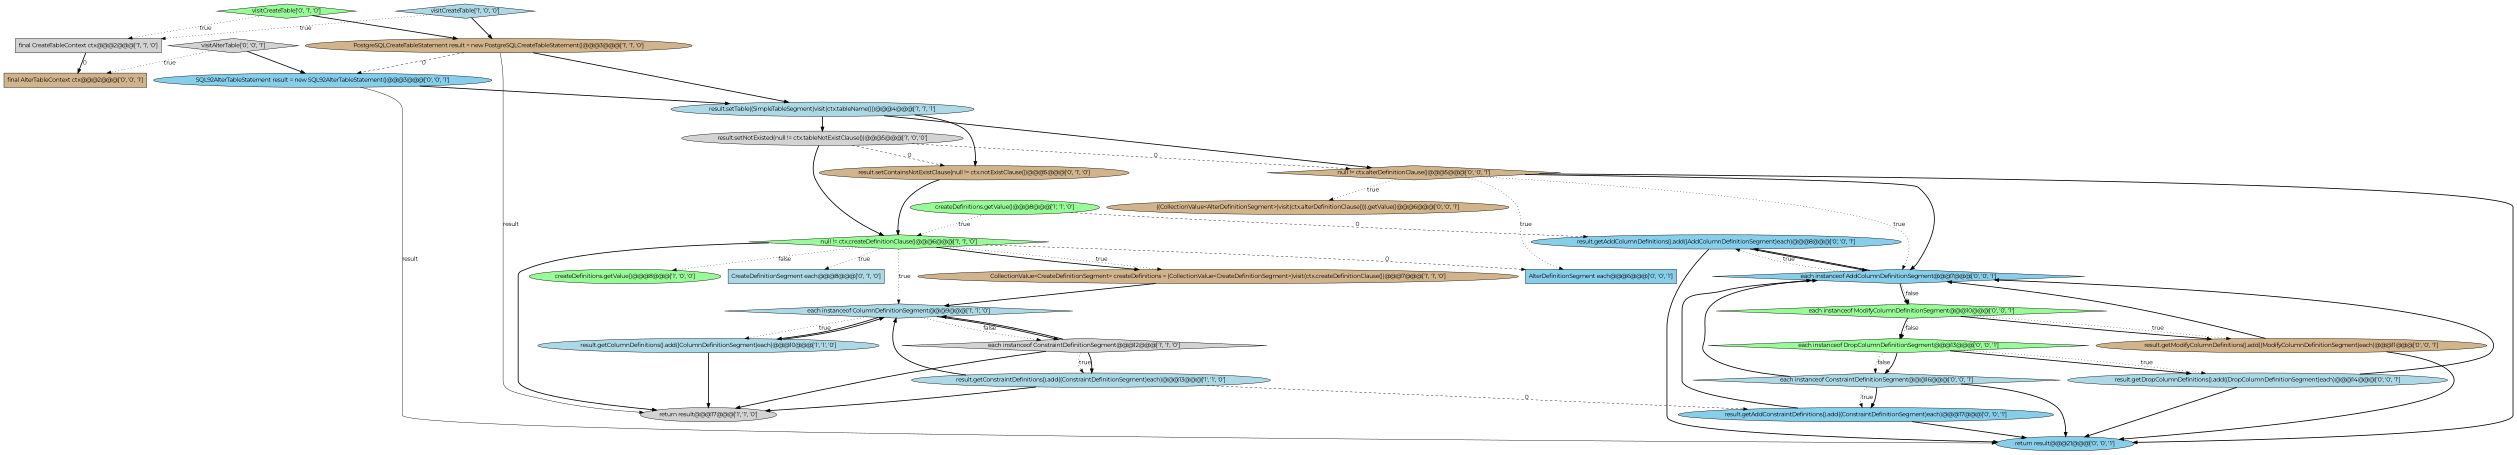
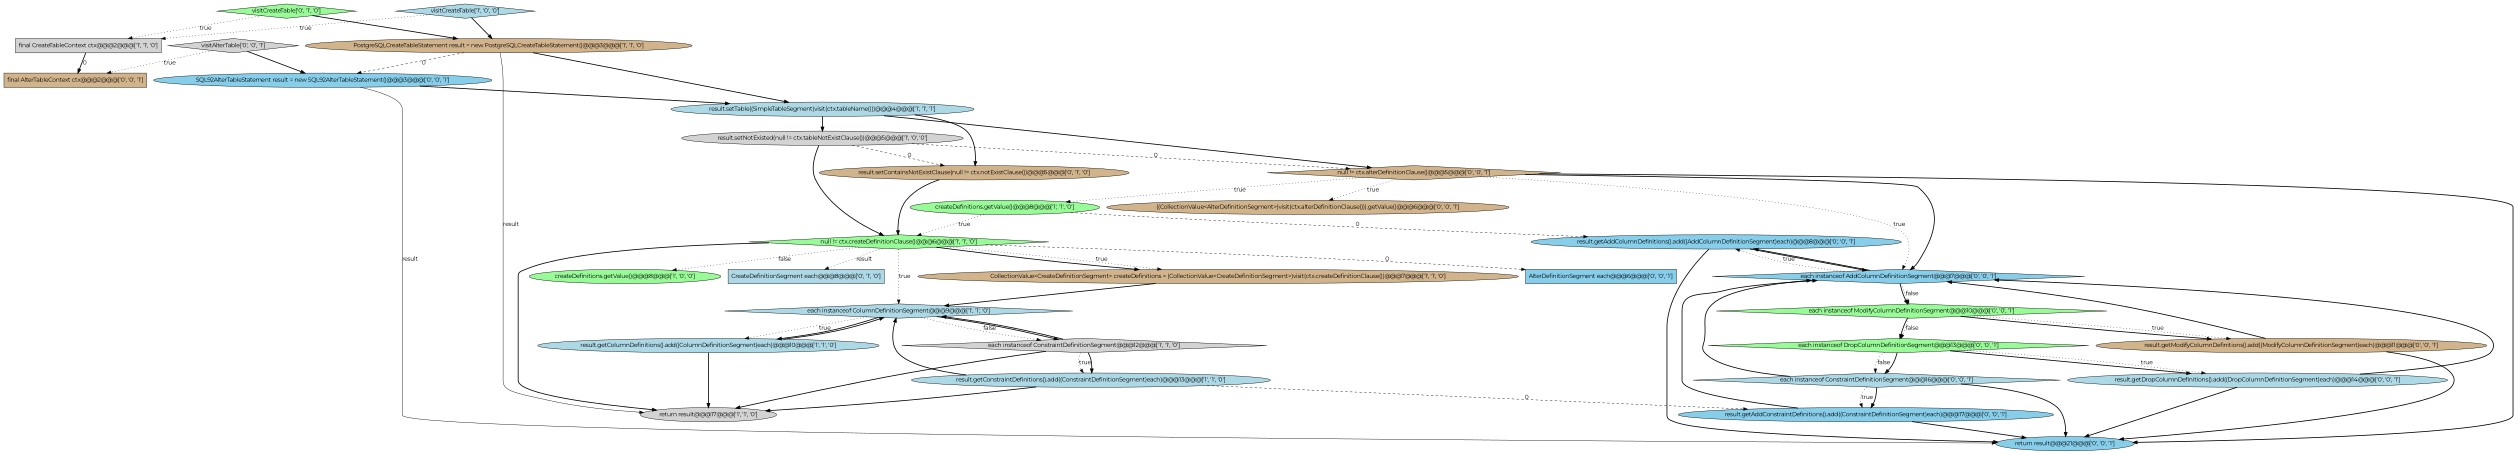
edge "null != ctx.alterDefinitionClause()@@@5@@@['0', '0', '1']" -> "AlterDefinitionSegment each@@@6@@@['0', '0', '1']": now "null != ctx.alterDefinitionClause()@@@5@@@['0', '0', '1']" -> "createDefinitions.getValue()@@@8@@@['1', '1', '0']"
edge "null != ctx.createDefinitionClause()@@@6@@@['1', '1', '0']" -> "CreateDefinitionSegment each@@@8@@@['0', '1', '0']": label "true" -> "result"
